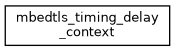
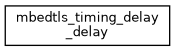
node "mbedtls_timing_delay _context": label "mbedtls_timing_delay _context" -> "mbedtls_timing_delay _delay"
